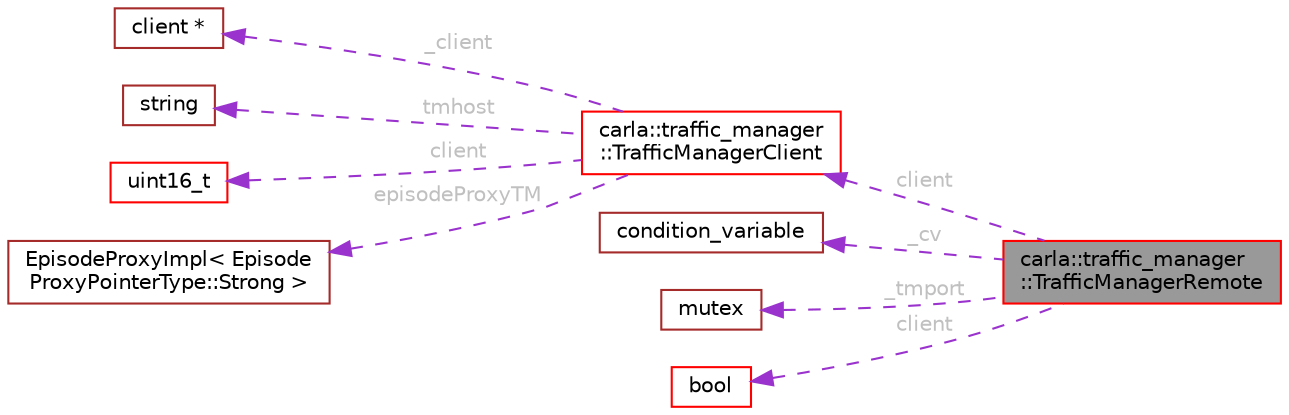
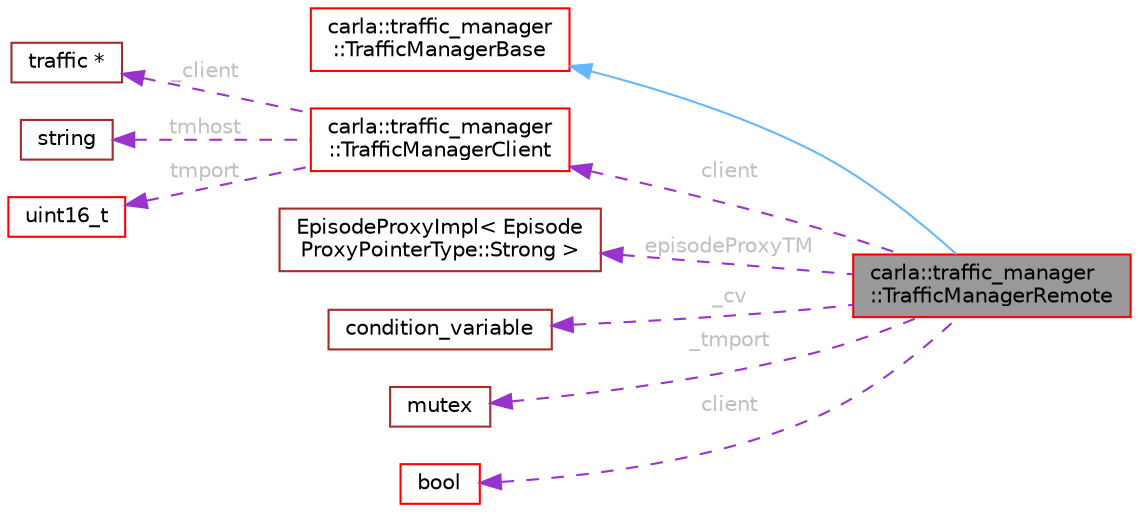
node "client *": label "client *" -> "traffic *"
node "carla::traffic_manager ::TrafficManagerBase": added
edge "carla::traffic_manager ::TrafficManagerClient" -> "uint16_t": label " client" -> " tmport"
edge "carla::traffic_manager ::TrafficManagerClient" -> "EpisodeProxyImpl< Episode ProxyPointerType::Strong >": now "carla::traffic_manager ::TrafficManagerRemote" -> "EpisodeProxyImpl< Episode ProxyPointerType::Strong >"
